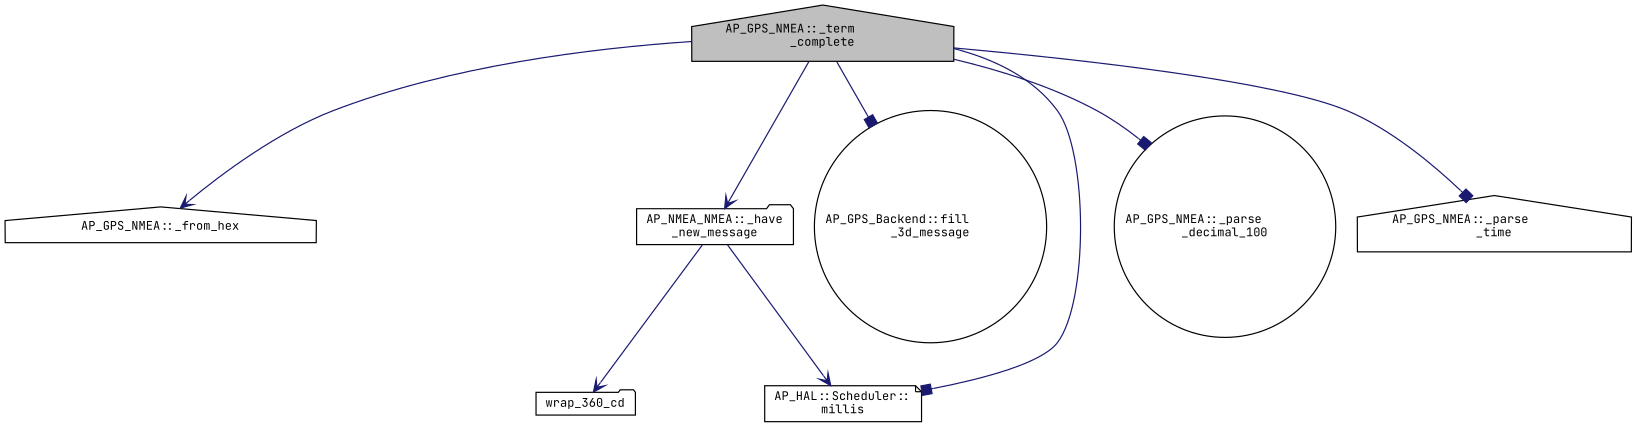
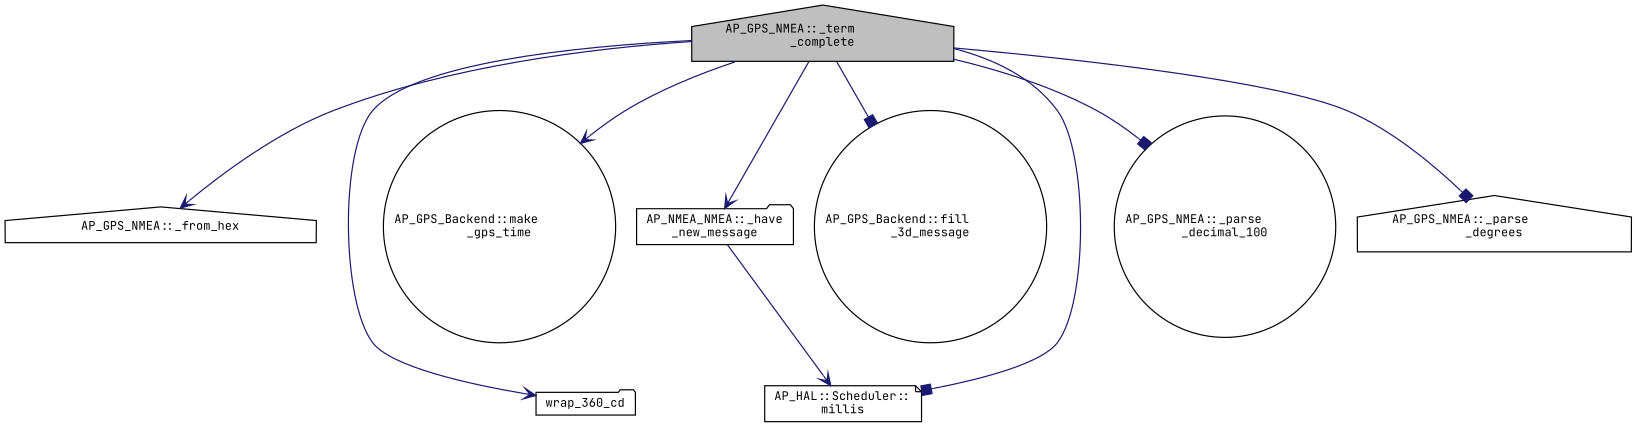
node "AP_GPS_Backend::make _gps_time": added
node "AP_GPS_NMEA::_parse _time": label "AP_GPS_NMEA::_parse _time" -> "AP_GPS_NMEA::_parse _degrees"
edge "AP_NMEA_NMEA::_have _new_message" -> "wrap_360_cd": now "AP_GPS_NMEA::_term _complete" -> "wrap_360_cd"
